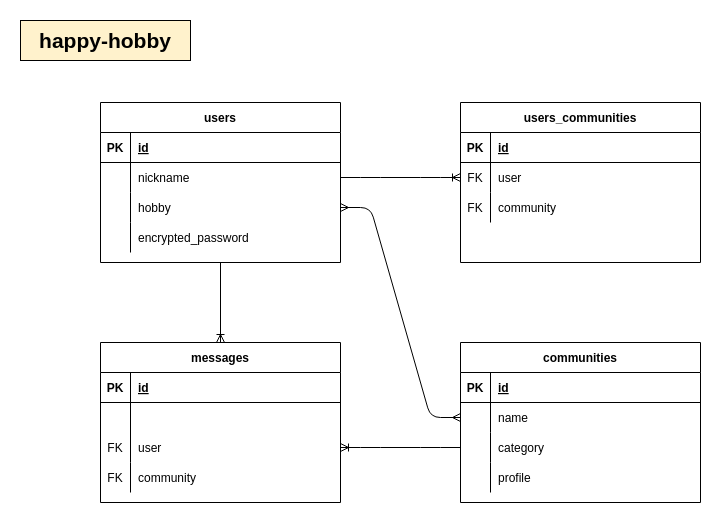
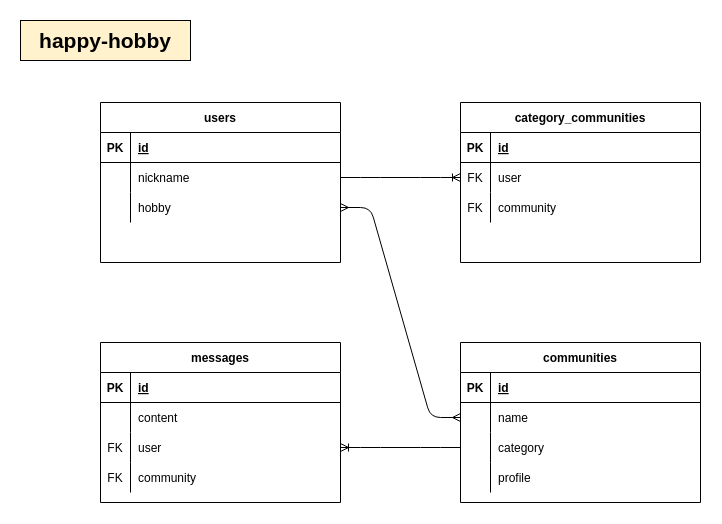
node "users_communities": label "users_communities" -> "category_communities"
node "encrypted_password": removed
edge "users" -> "messages": removed
node "content": added
